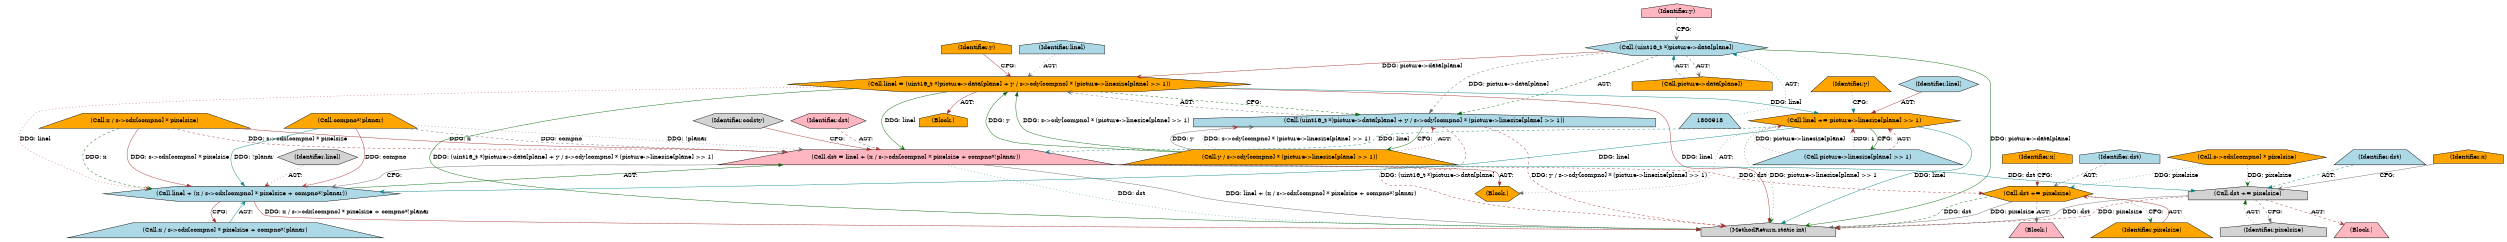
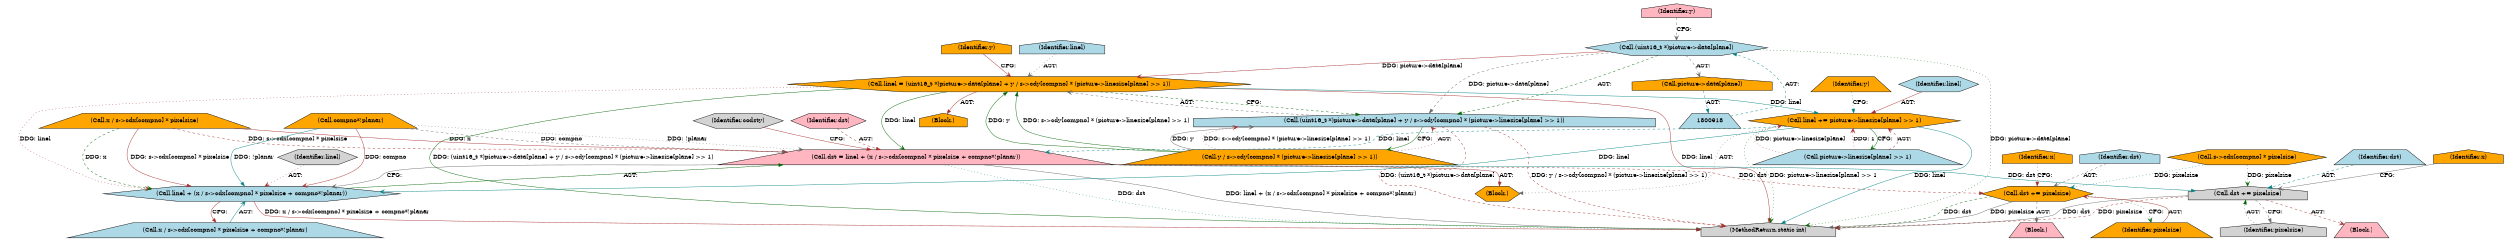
edge "(Call,picture->data[plane])" -> "(Call,(uint16_t *)picture->data[plane])": now "(Call,picture->data[plane])" -> "1800918"
edge "1800918" -> "(Call,(uint16_t *)picture->data[plane])": style dotted -> dashed
edge "(Call,(uint16_t *)picture->data[plane])" -> "(MethodReturn,static int)": style solid -> dotted
